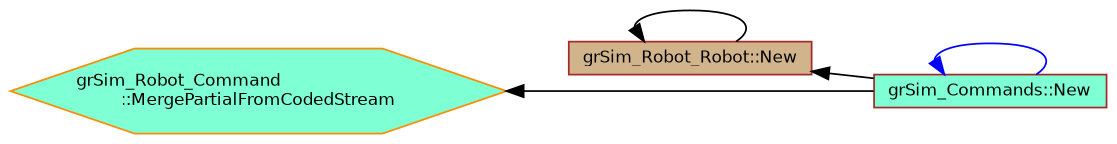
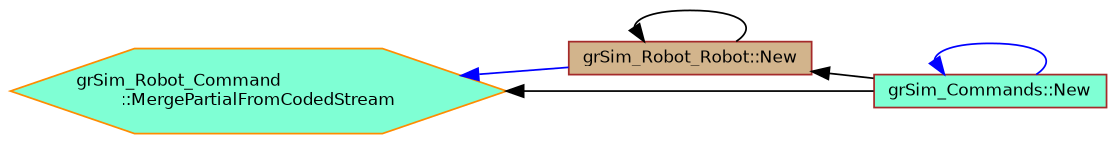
edge "grSim_Robot_Robot::New" -> "grSim_Robot_Command ::MergePartialFromCodedStream": added
